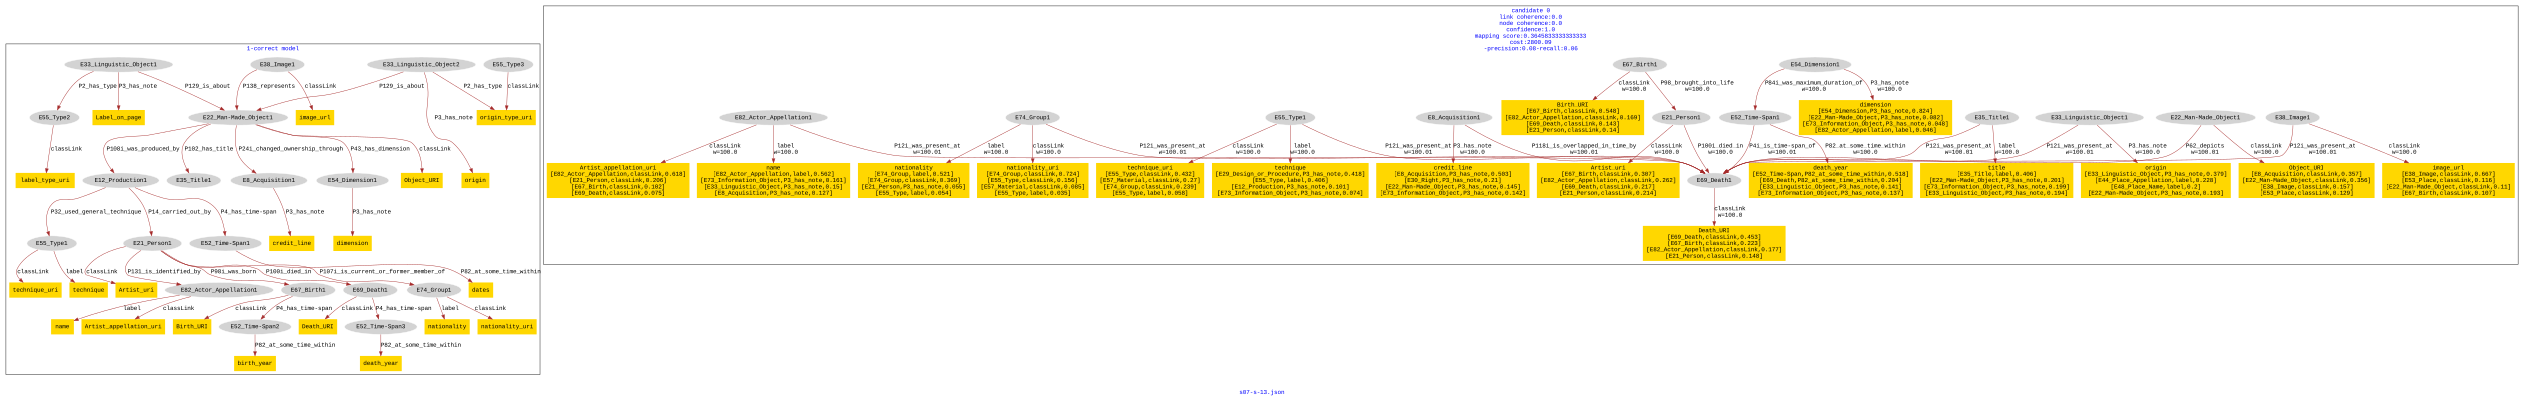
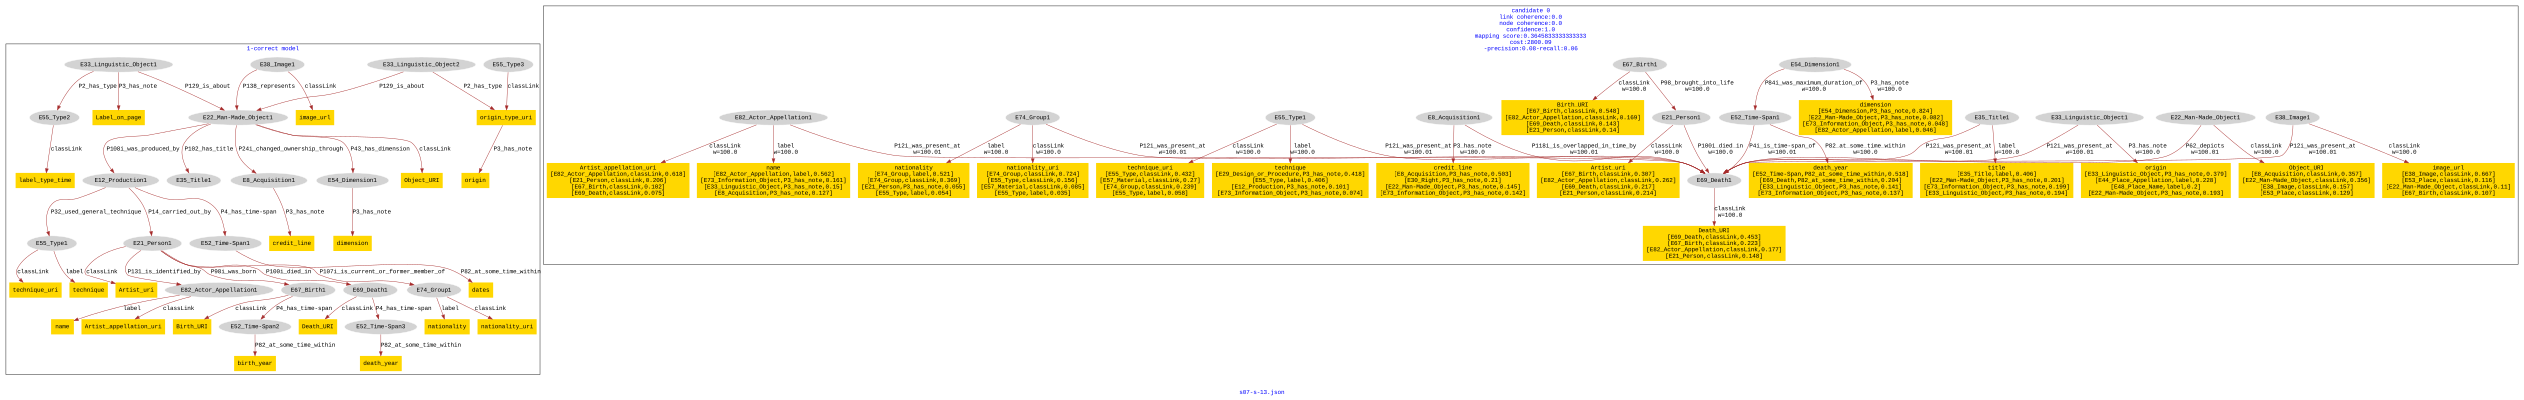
edge "E33_Linguistic_Object2" -> "origin": now "origin_type_uri" -> "origin"
node "label_type_uri": label "label_type_uri" -> "label_type_time"
